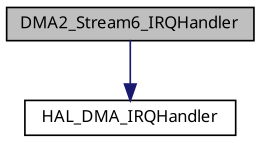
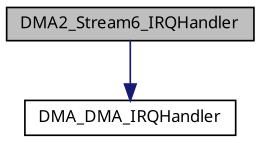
node "HAL_DMA_IRQHandler": label "HAL_DMA_IRQHandler" -> "DMA_DMA_IRQHandler"
